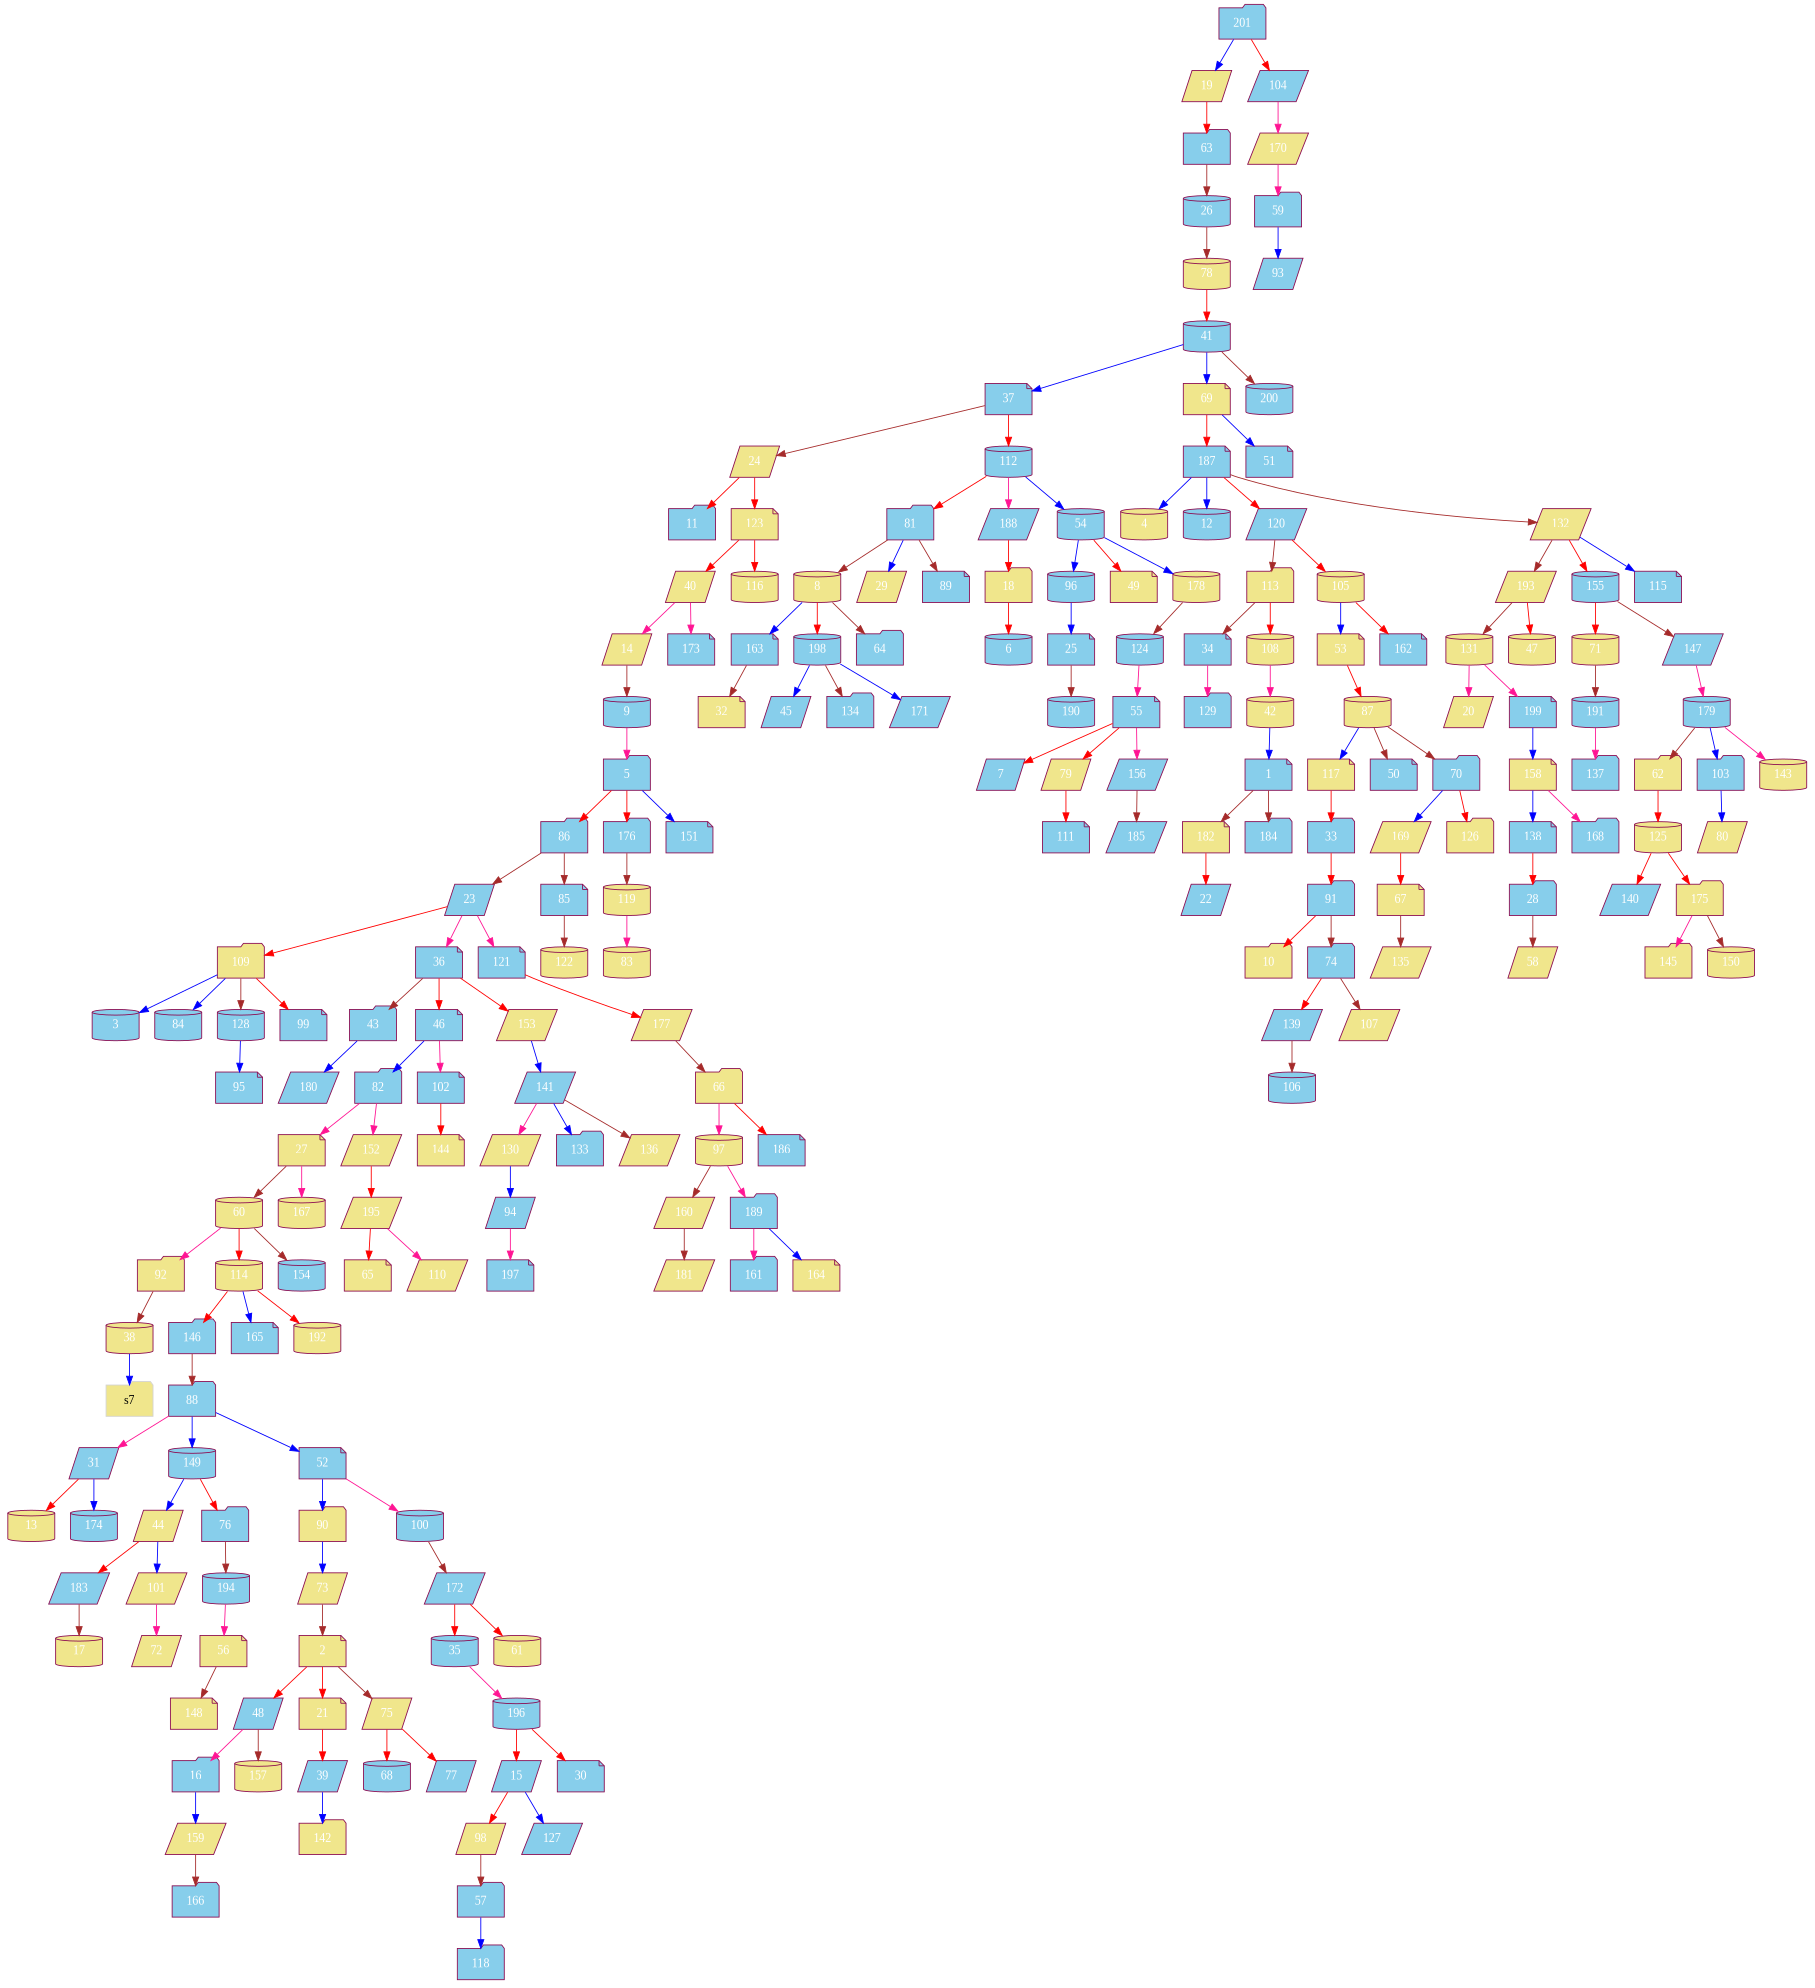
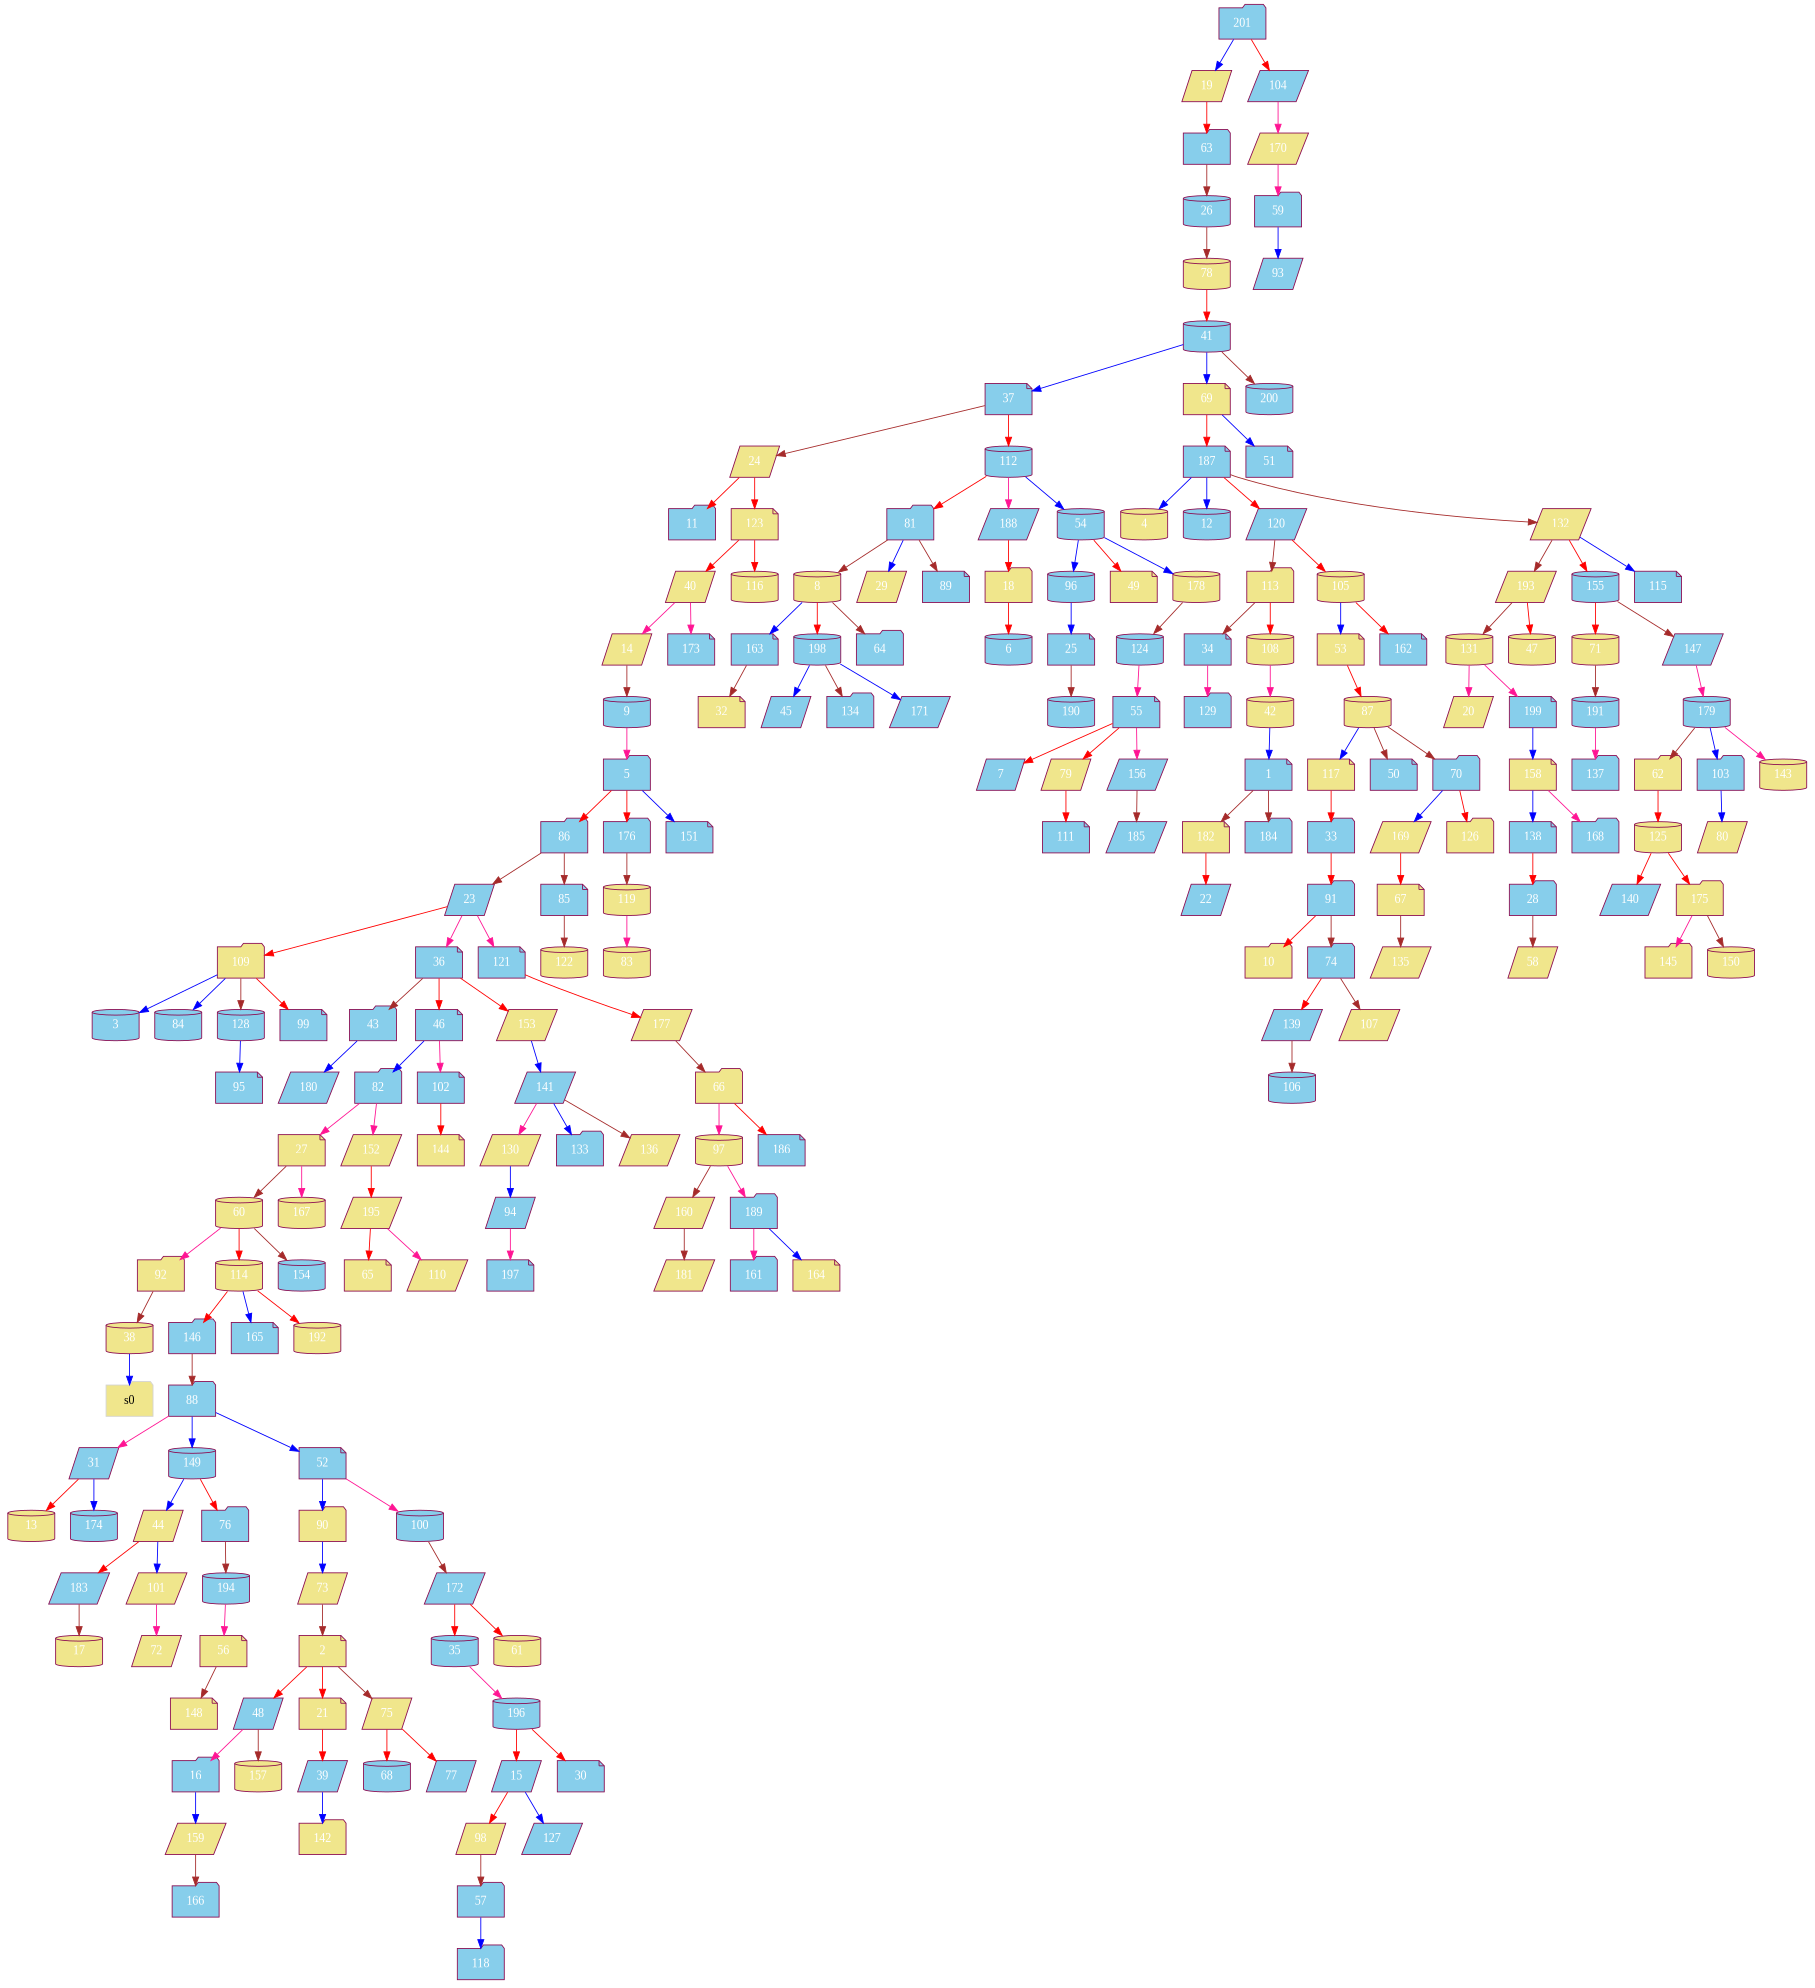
node "s7": label "s7" -> "s0"
